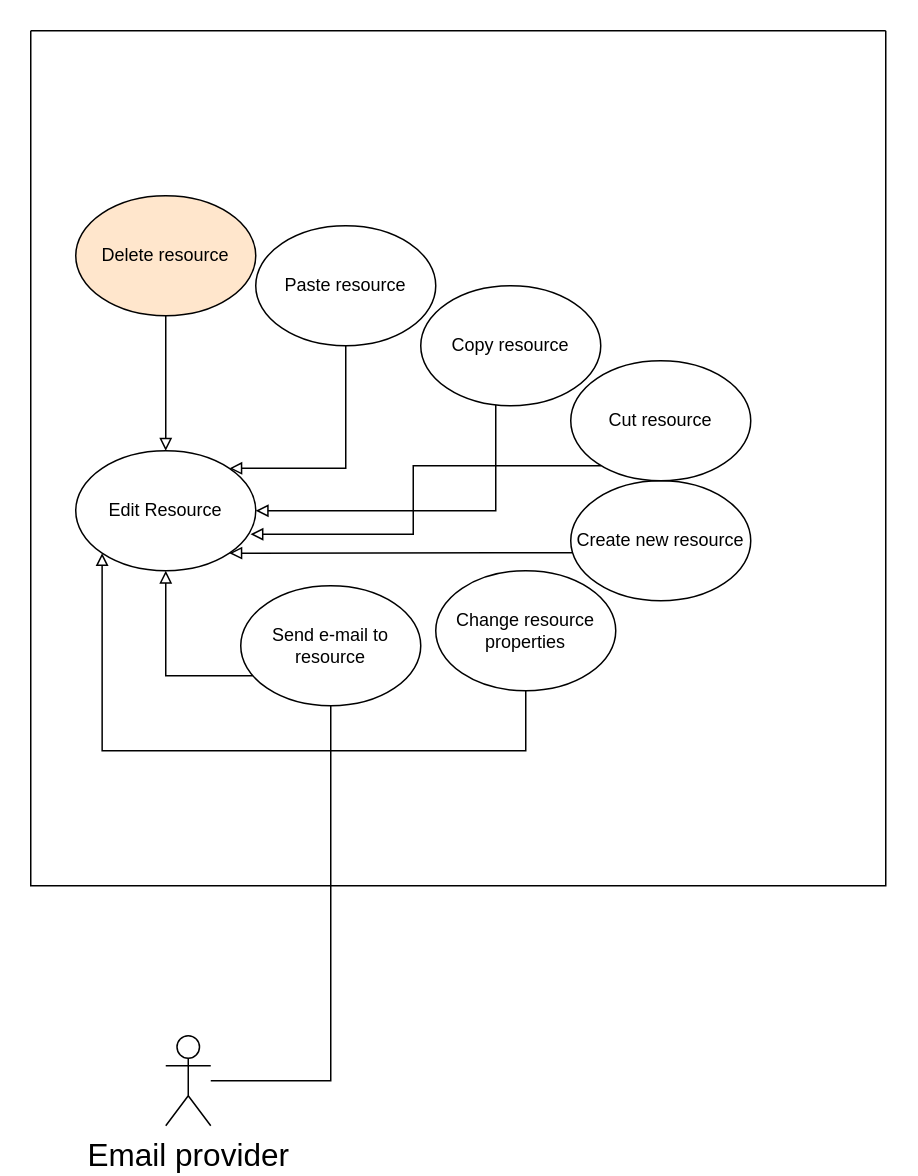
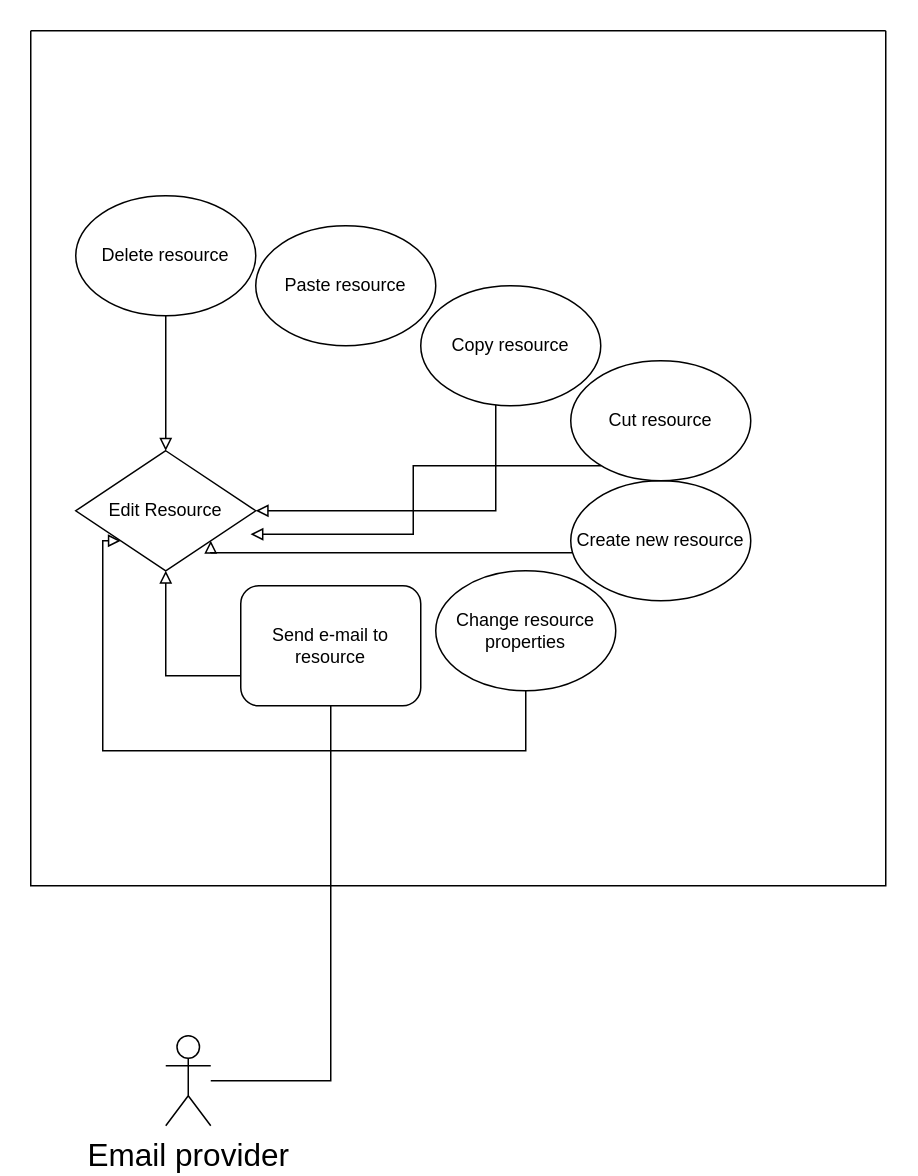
node "Delete resource": fillcolor #ffe6cc -> #ffffff
edge "Paste resource" -> "Edit Resource": removed
node "Edit Resource": shape ellipse -> diamond
node "Send e-mail to resource": shape ellipse -> rounded rectangle
